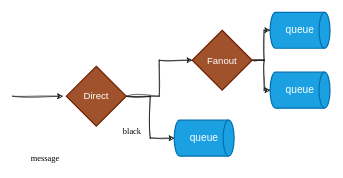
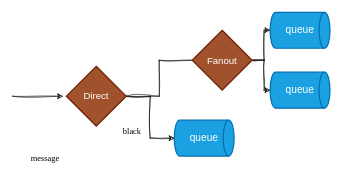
edge "Direct" -> "Fanout": arrowhead classic -> none
